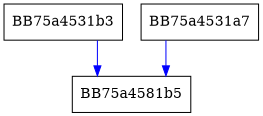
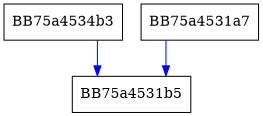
node "BB75a4531b3": label "BB75a4531b3" -> "BB75a4534b3"
node "BB75a4581b5": label "BB75a4581b5" -> "BB75a4531b5"
